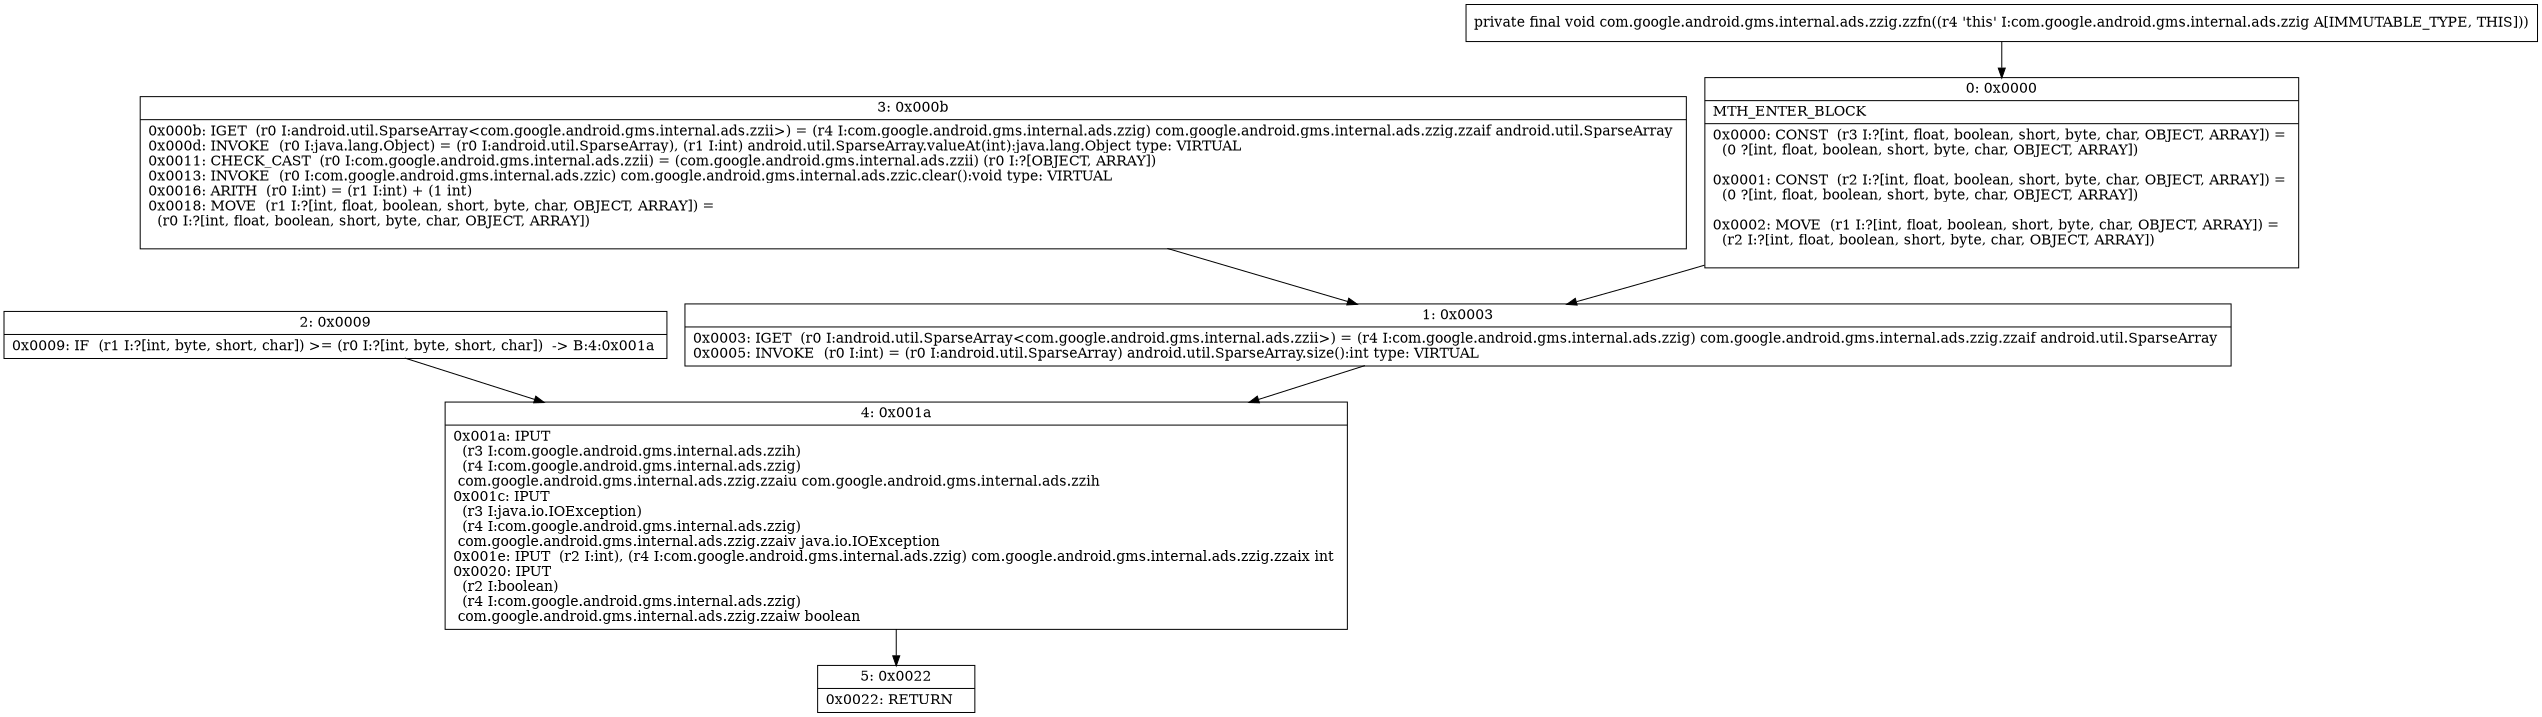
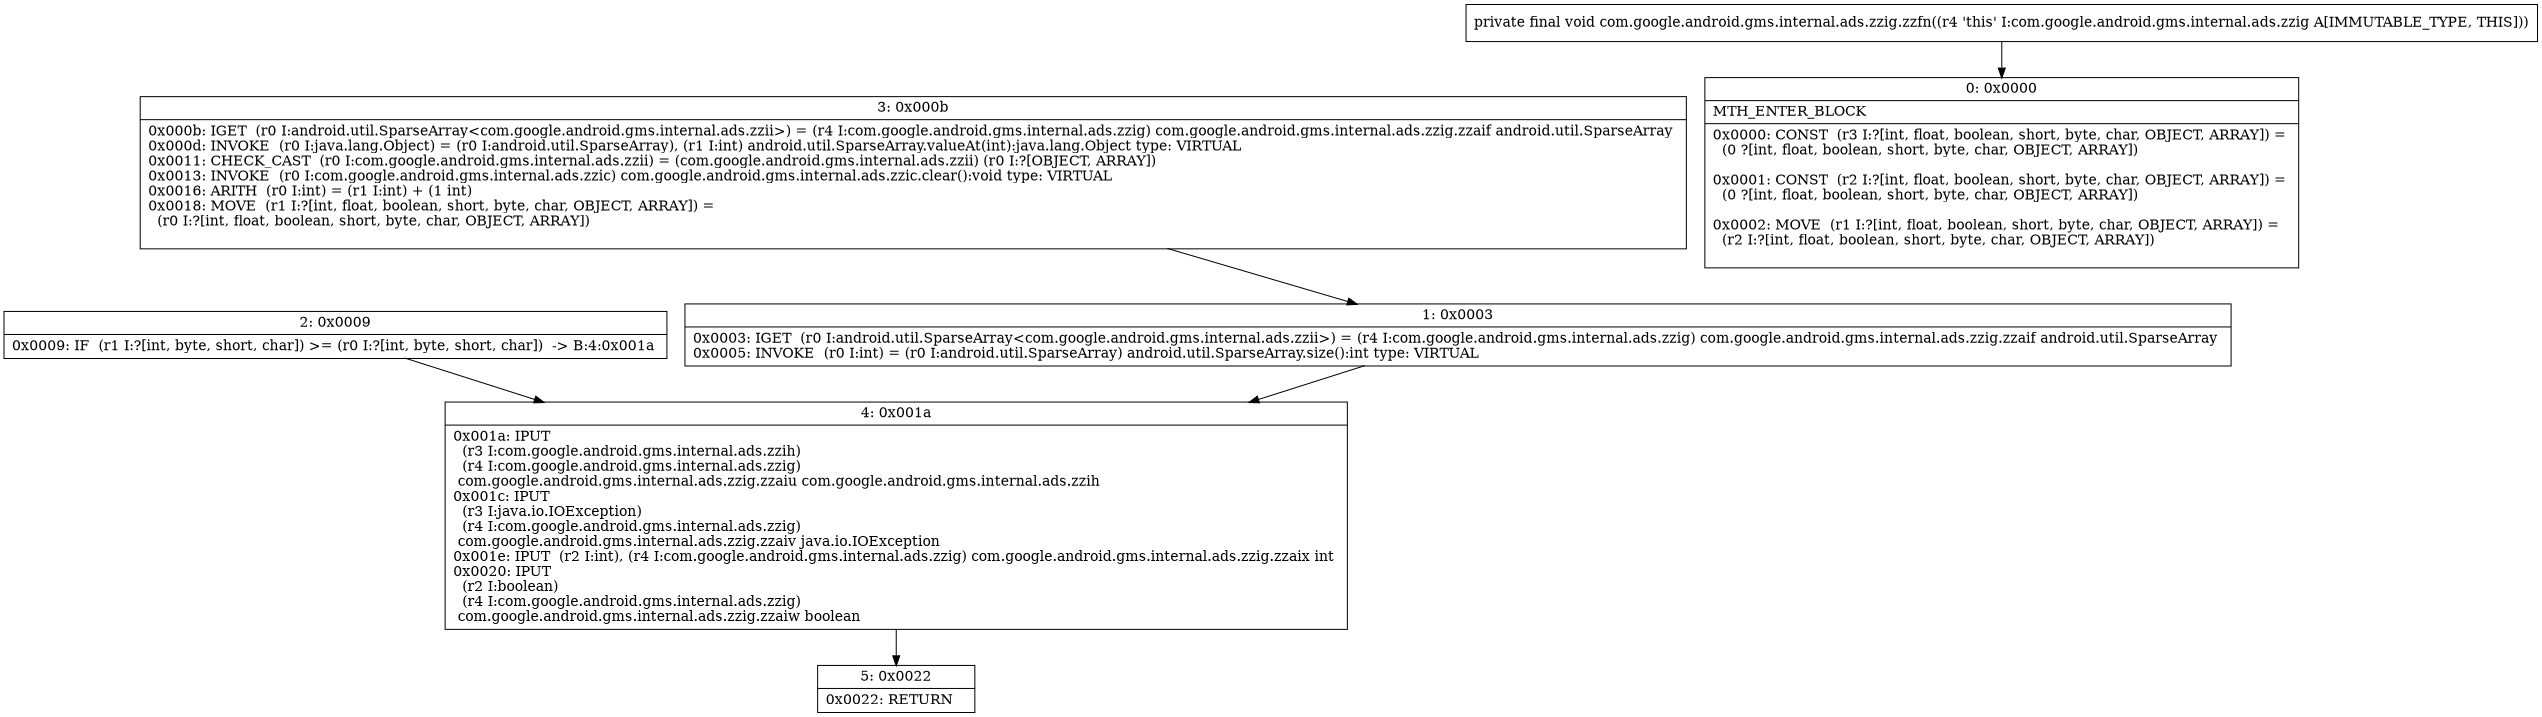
edge "0: 0x0000" -> "1: 0x0003": removed
